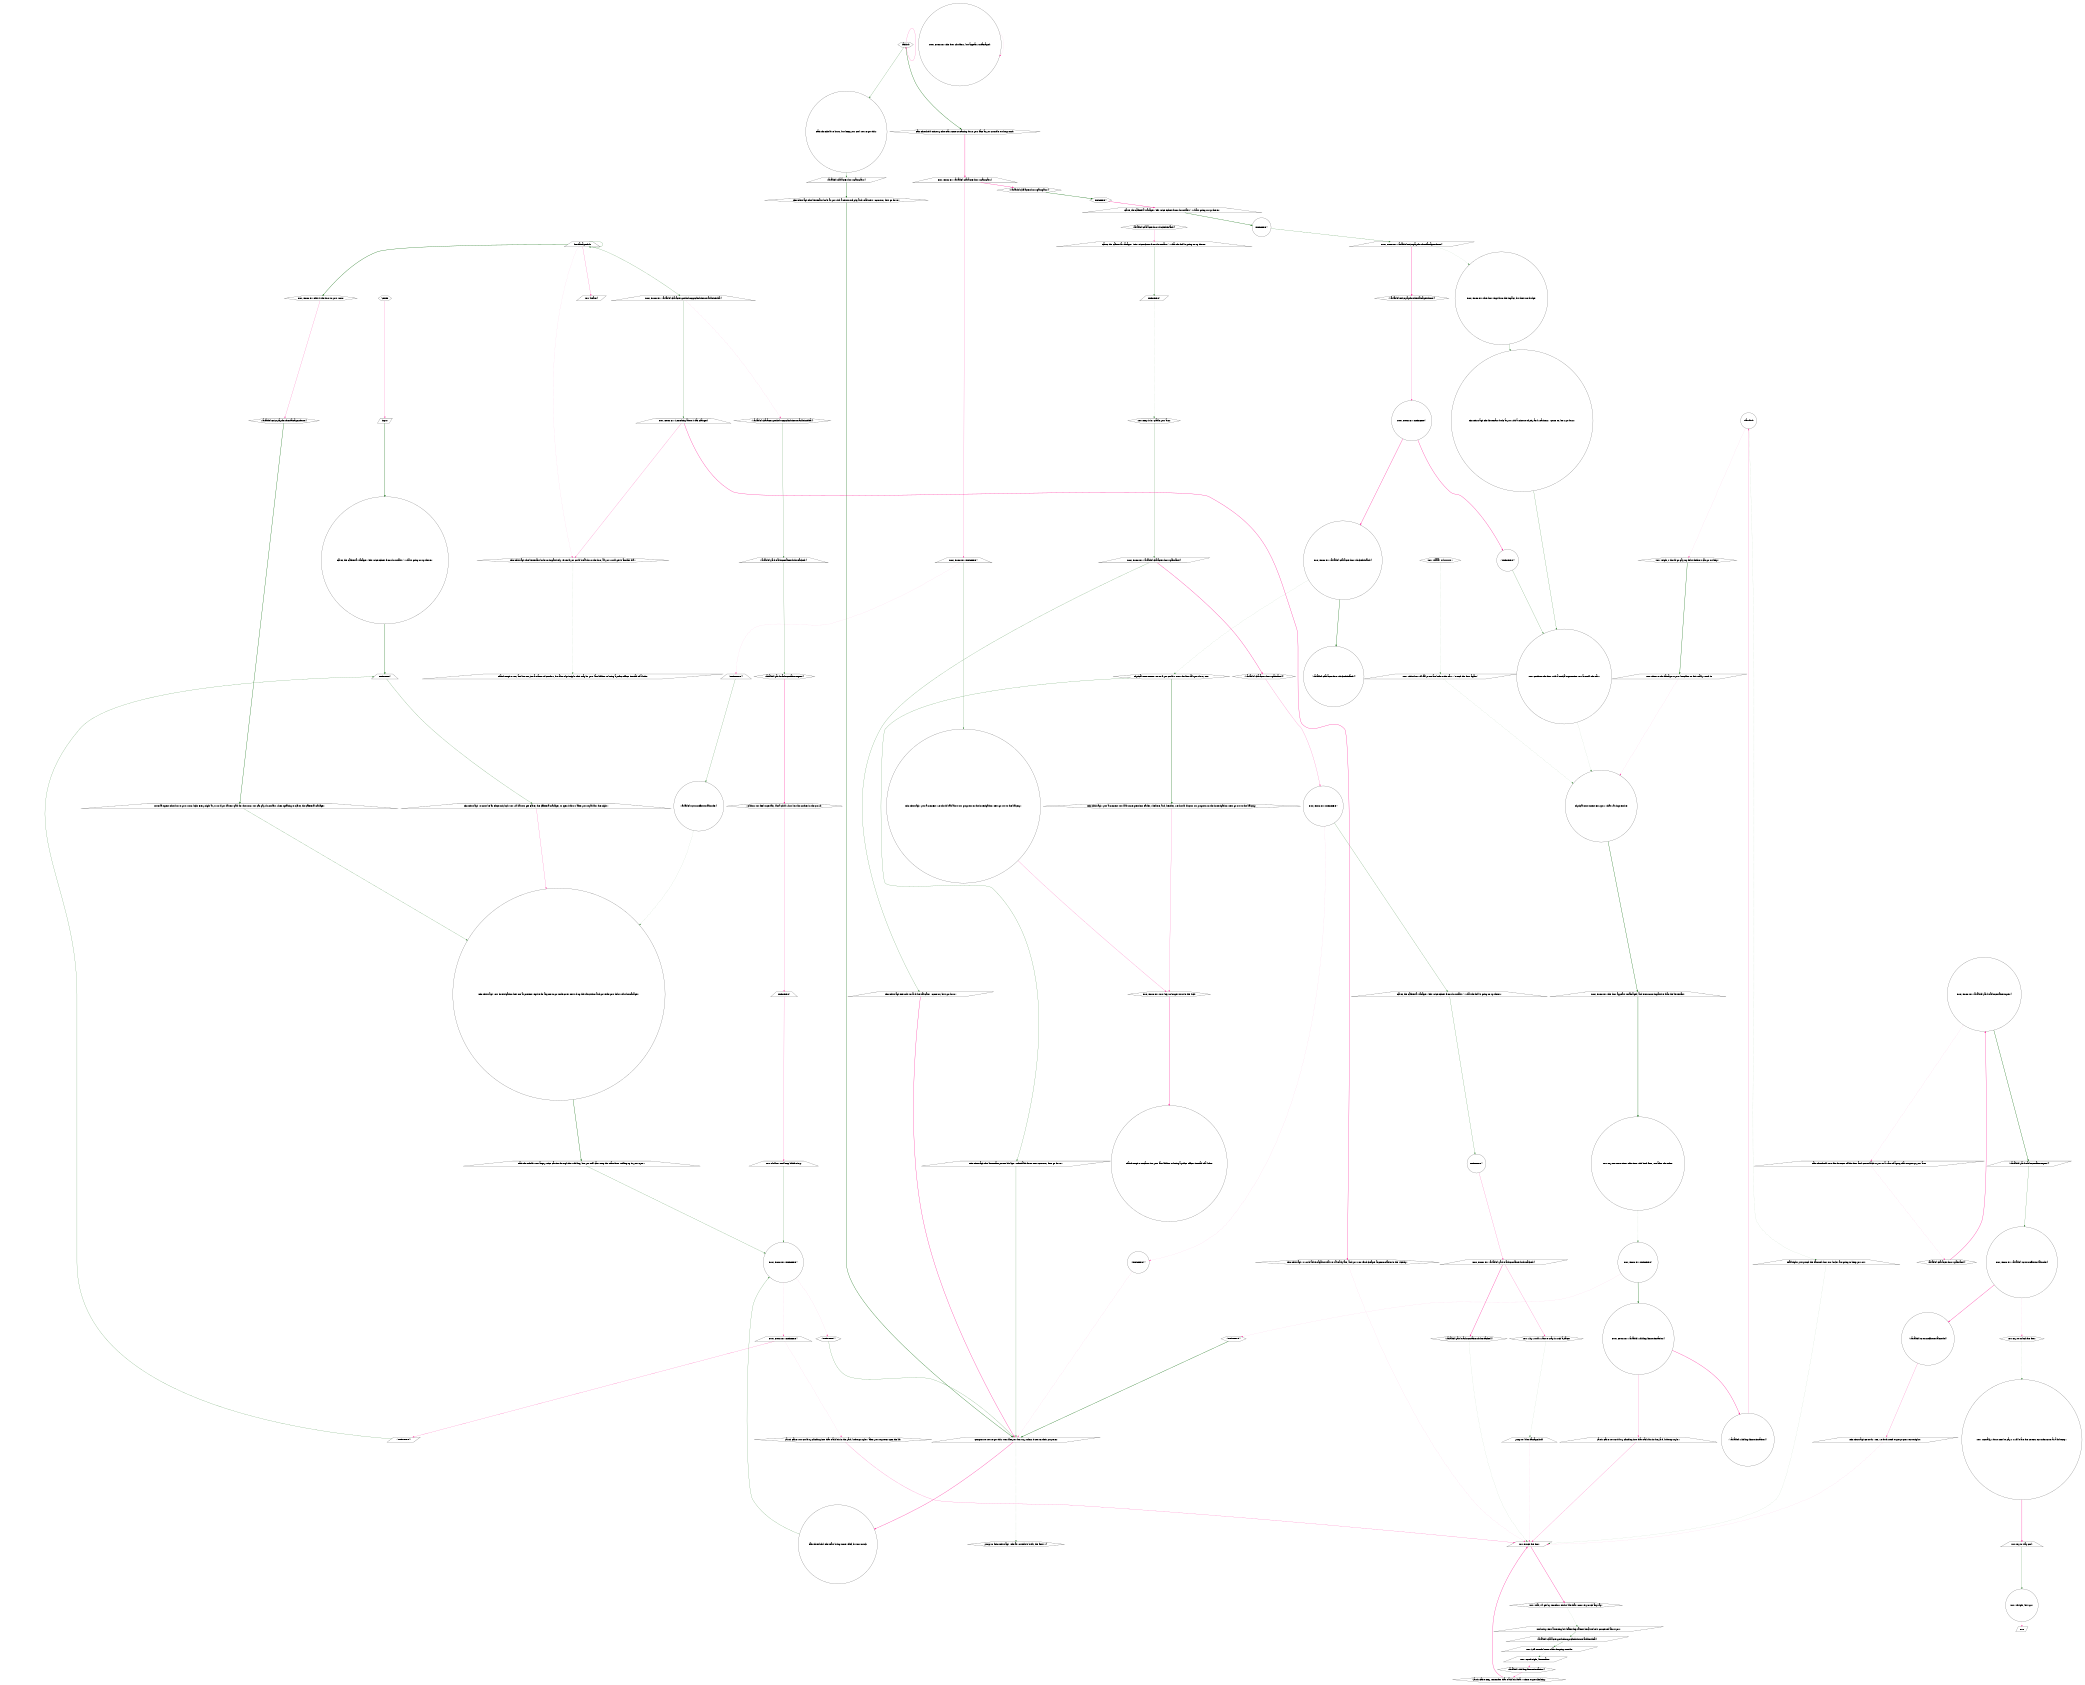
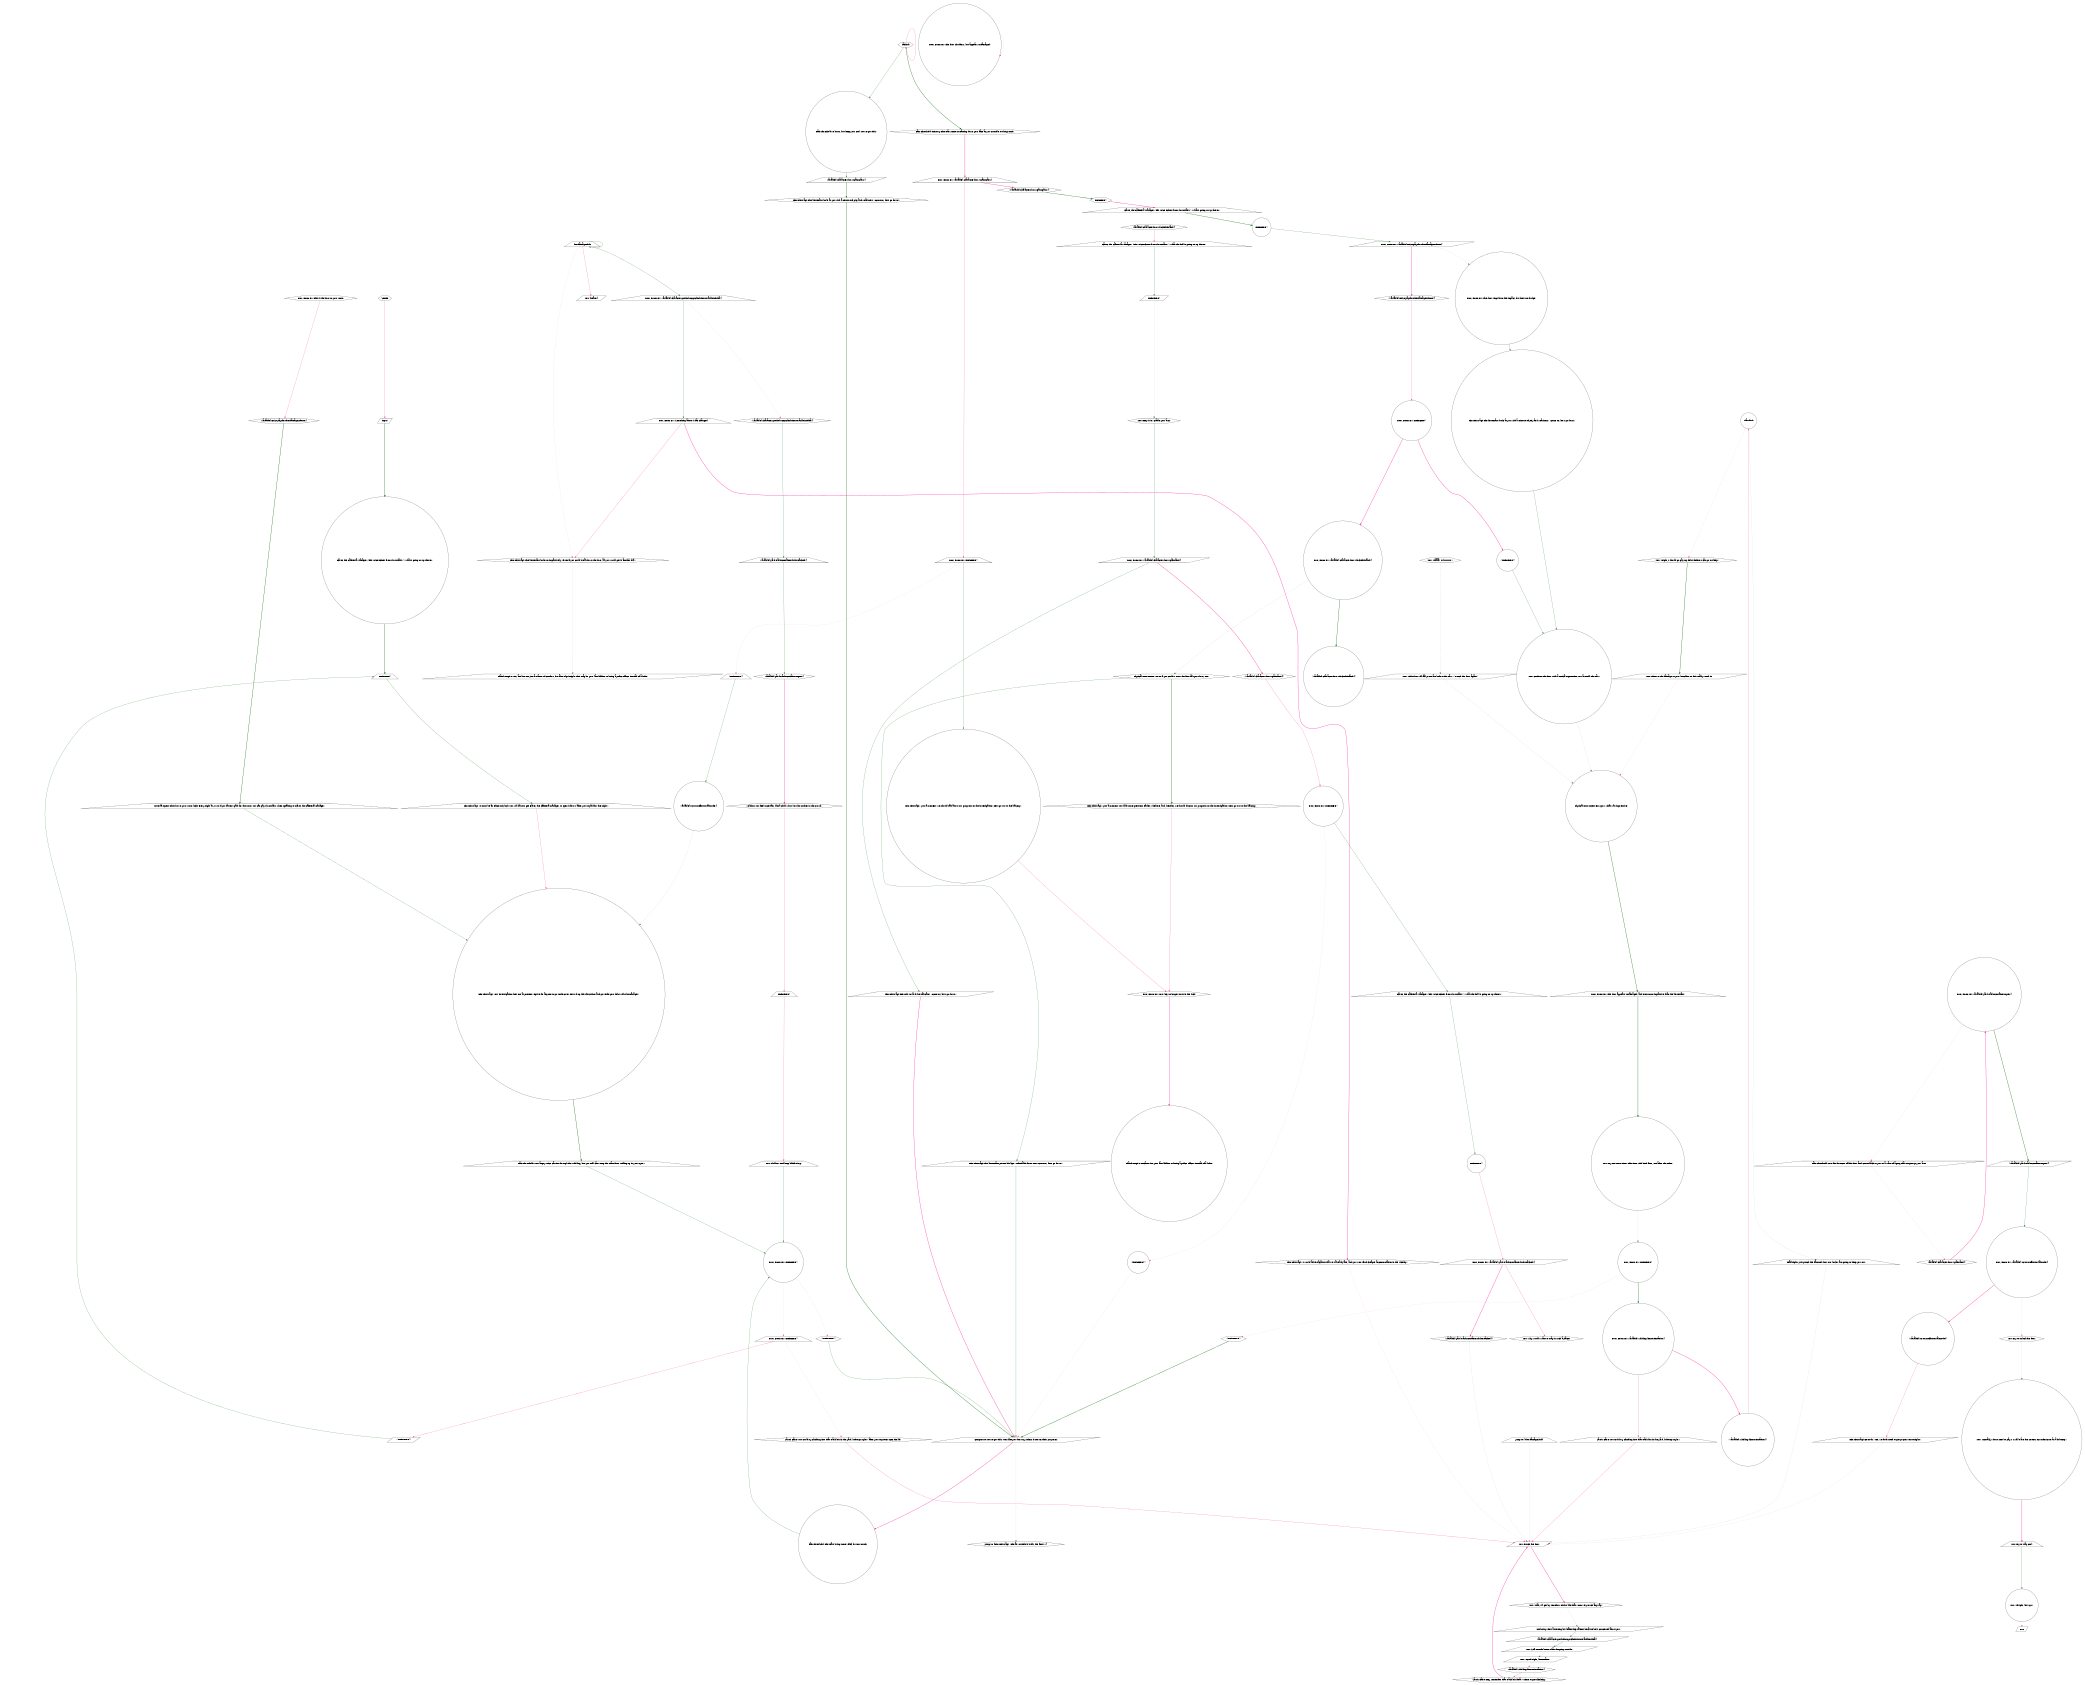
edge "doordamageshub" -> "Door, Room #1: This is the door to your room.": removed
edge "You: Why would I want to stay in such a place?" -> "Jump to: [doordamageshub]": removed
